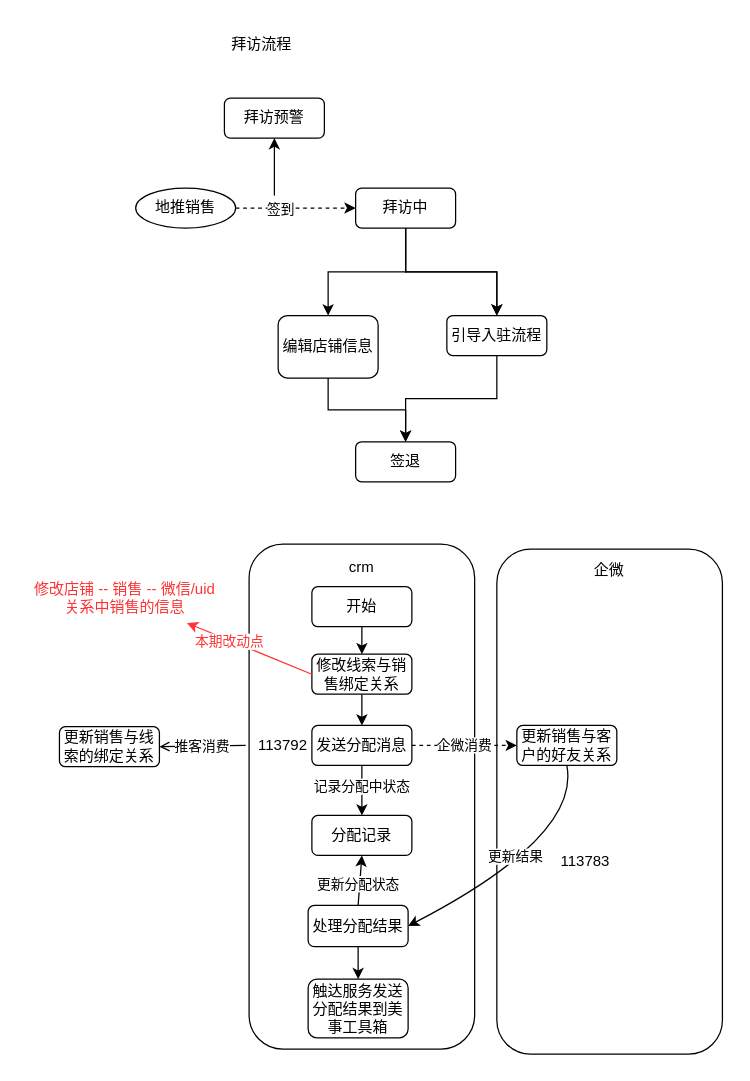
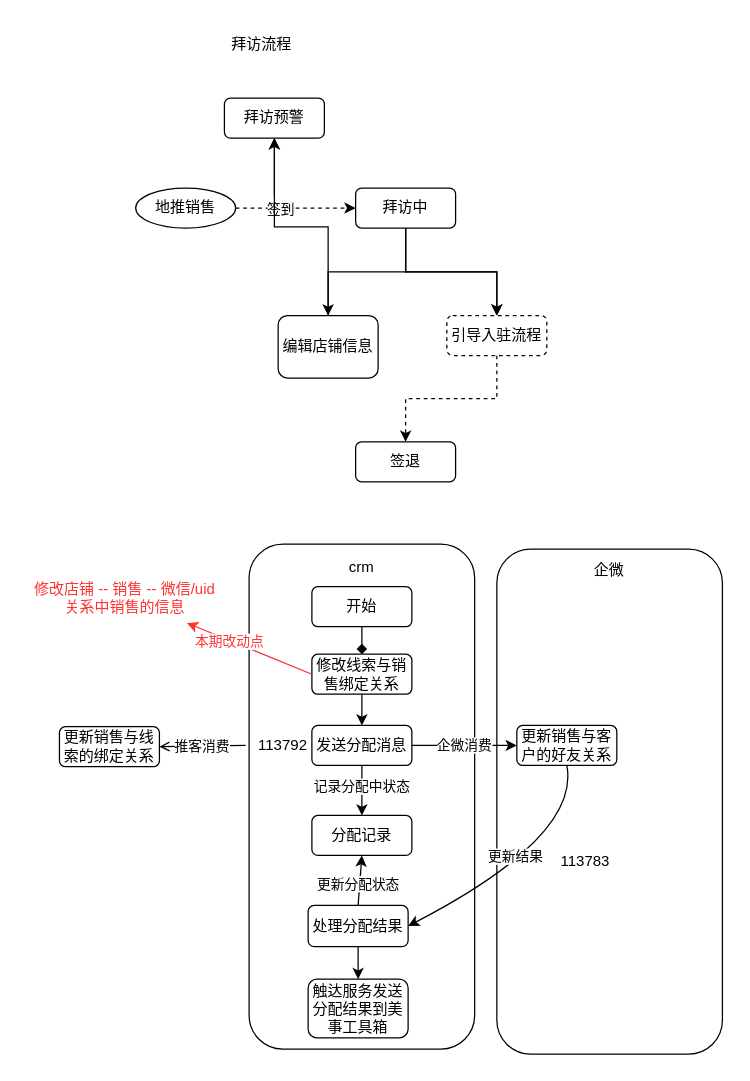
node "引导入驻流程": style solid -> dashed
edge "引导入驻流程" -> "签退": style solid -> dashed
edge "编辑店铺信息" -> "签退": now "编辑店铺信息" -> "拜访预警"
edge "开始" -> "修改线索与销售绑定关系": arrowhead classic -> diamond
edge "发送分配消息" -> "更新销售与客户的好友关系": style dashed -> solid
